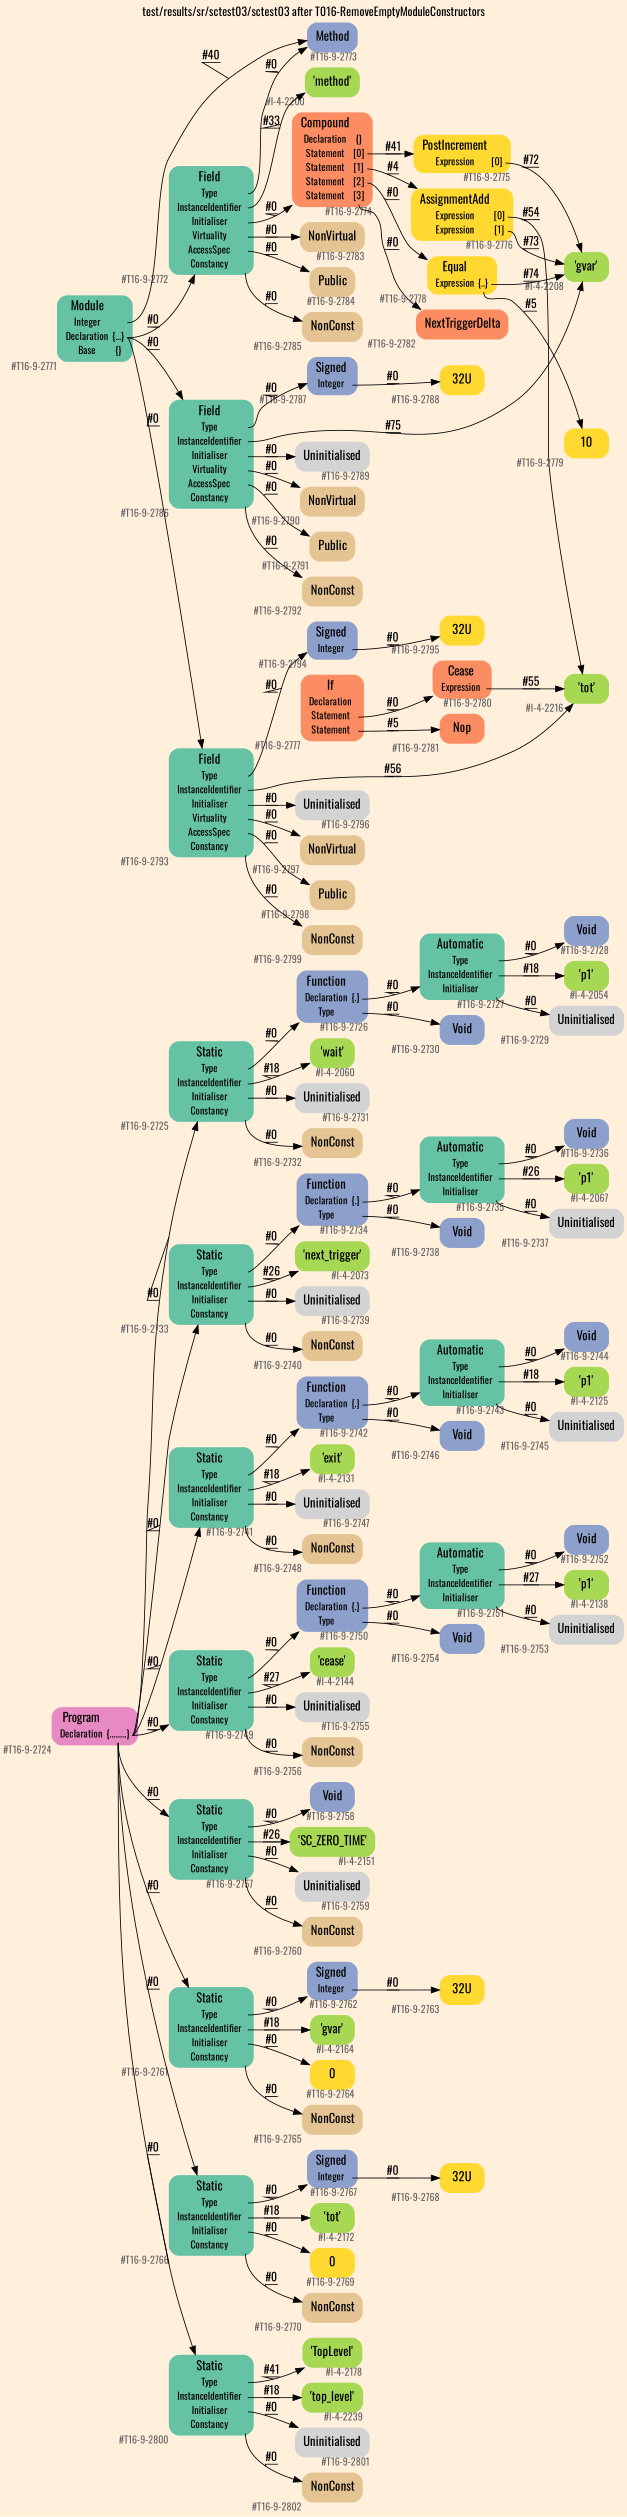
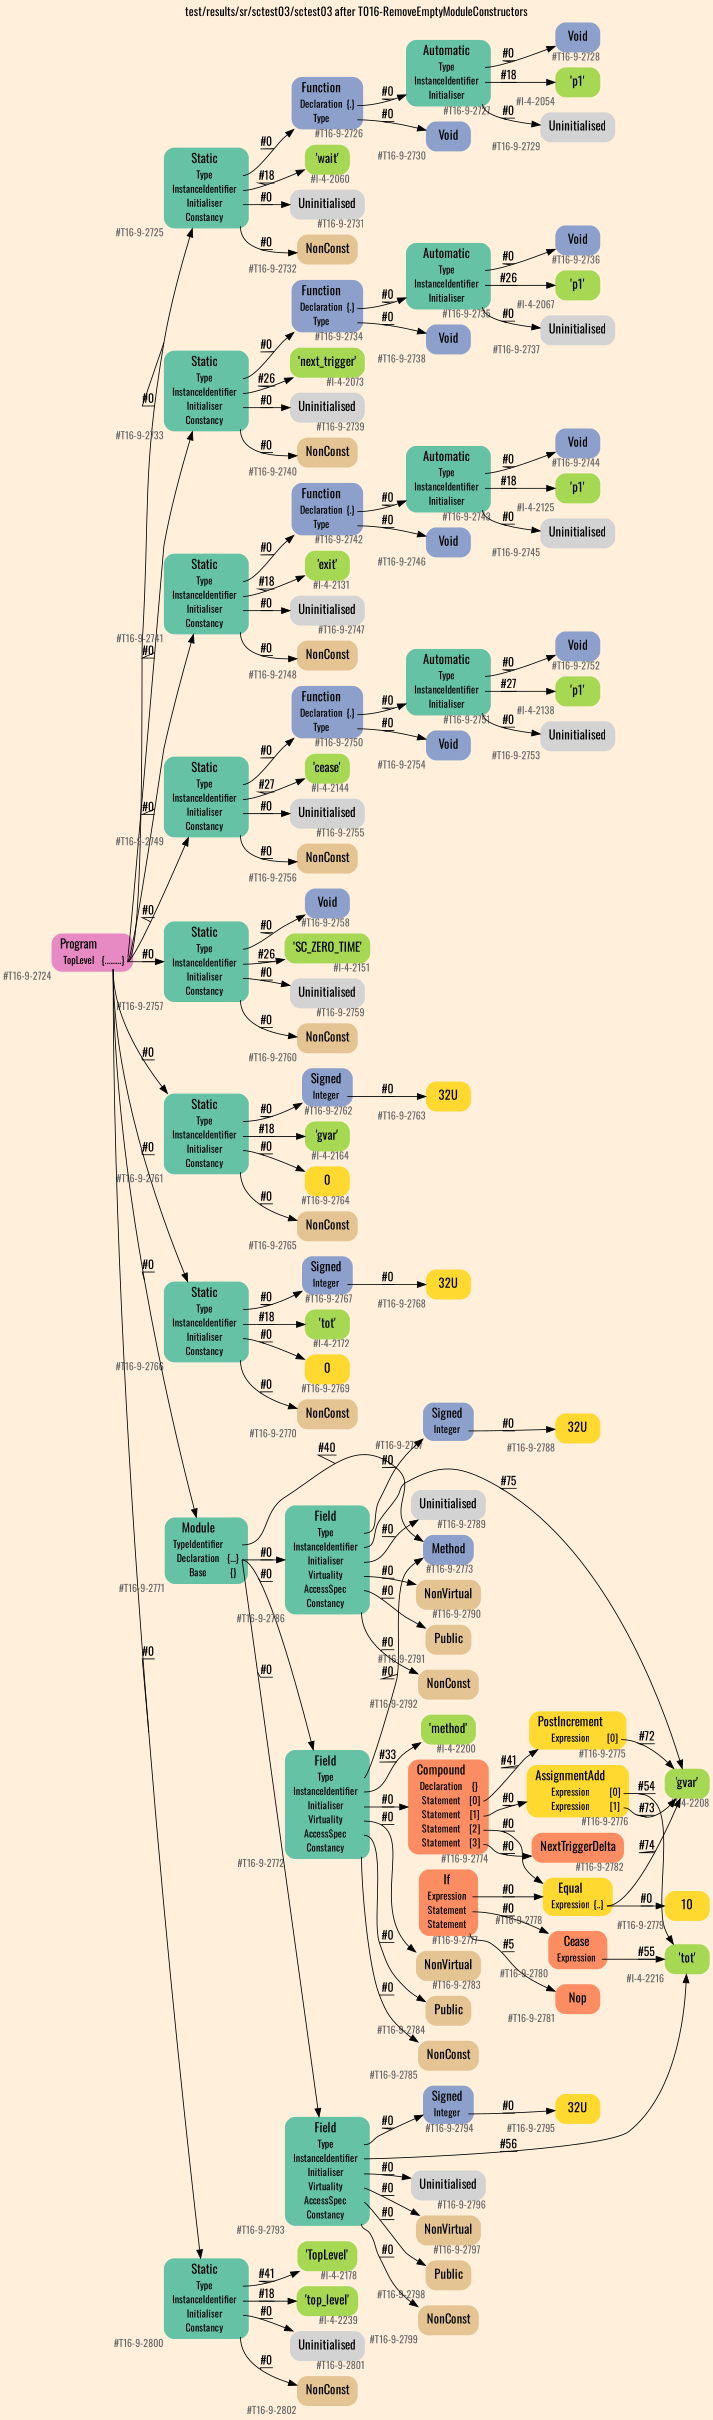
edge "Compound" -> "AssignmentAdd": label "#4" -> "#0"
edge "Equal" -> "10": label "#5" -> "#0"
node "Module": text "Integer" -> "TypeIdentifier"
node "If": text "Declaration" -> "Expression"
edge "Program" -> "Module": added, label "#0"
node "Program": text "Declaration" -> "TopLevel"
edge "If" -> "Equal": added, label "#0"
